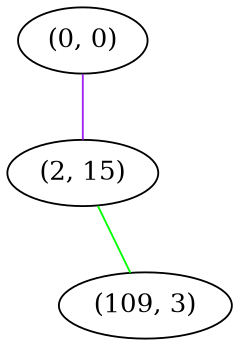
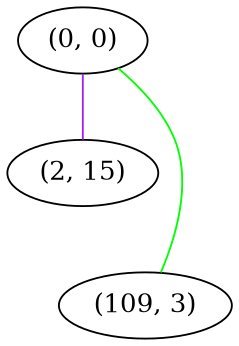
edge "(2, 15)" -- "(109, 3)": now "(0, 0)" -- "(109, 3)"
